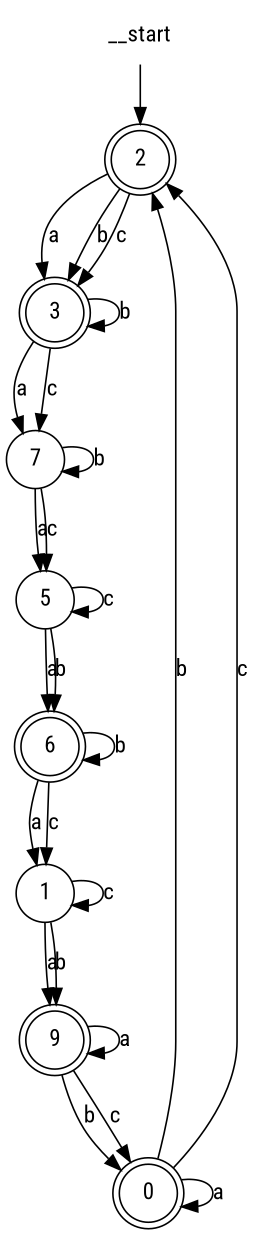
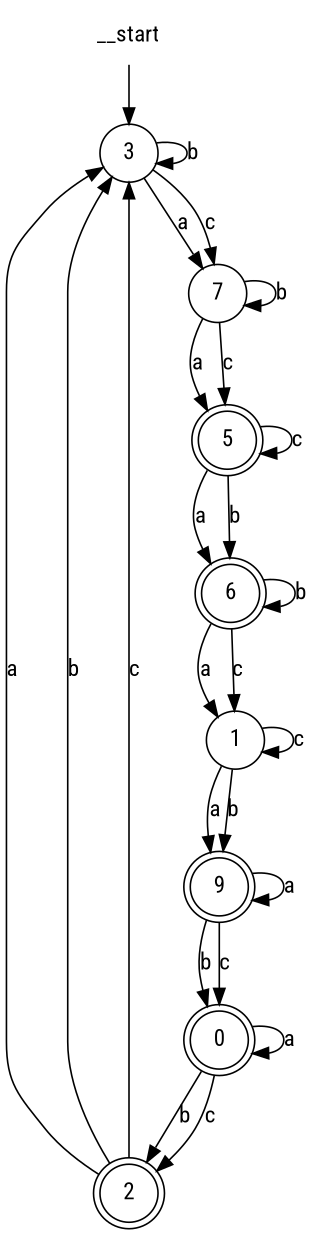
edge "__start" -> "2": now "__start" -> "3"
node "3": shape doublecircle -> circle
node "5": shape circle -> doublecircle
